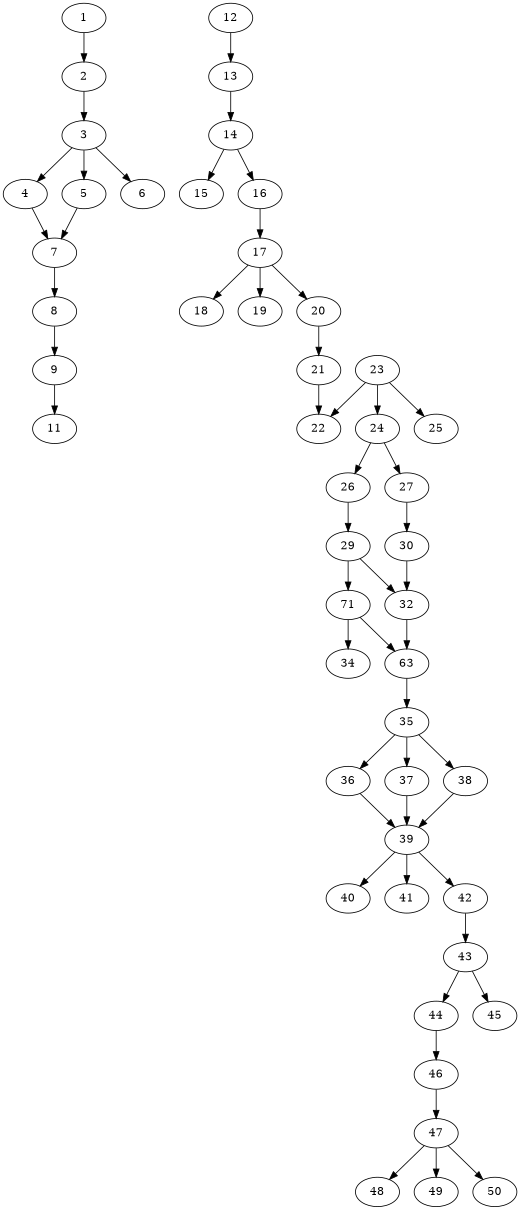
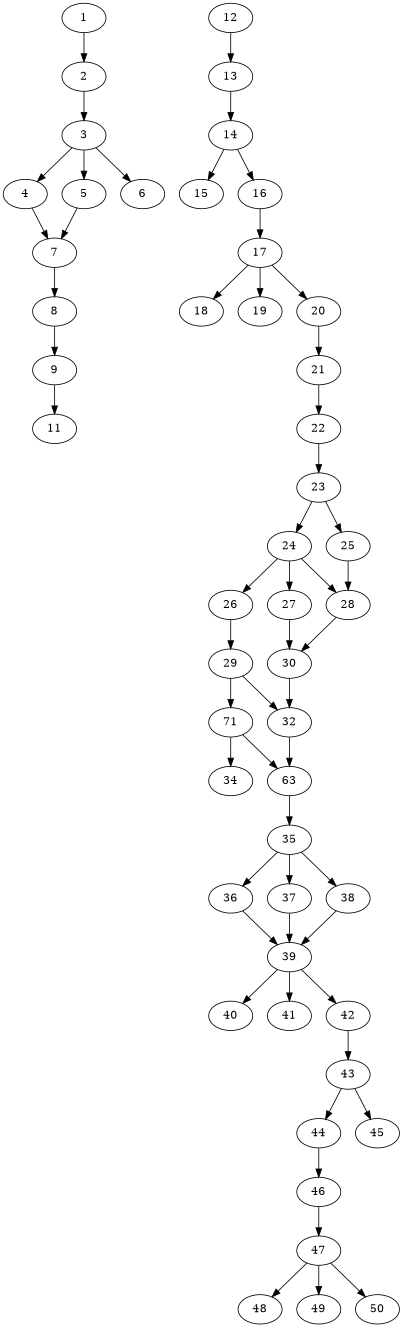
edge "23" -> "22": reversed
node "28": added
